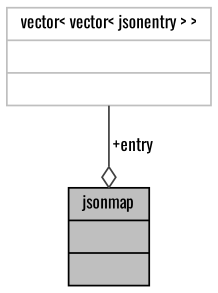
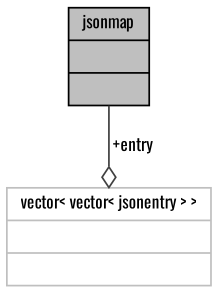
edge "vector< vector< jsonentry > >" -> "jsonmap": reversed
